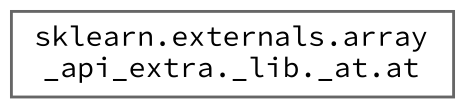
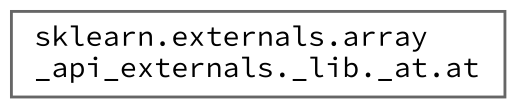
node "sklearn.externals.array _api_extra._lib._at.at": label "sklearn.externals.array _api_extra._lib._at.at" -> "sklearn.externals.array _api_externals._lib._at.at"
